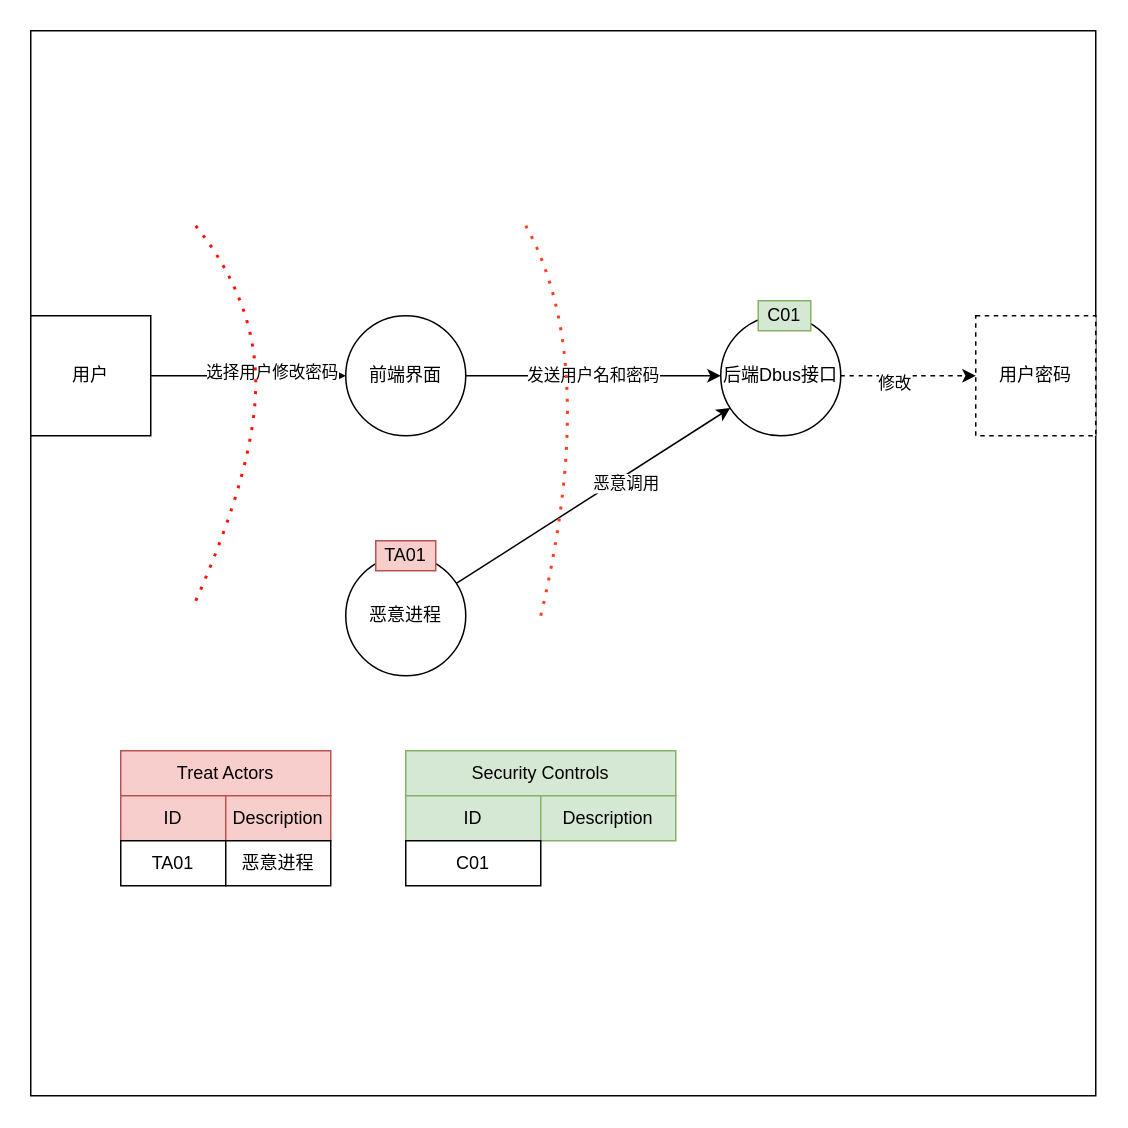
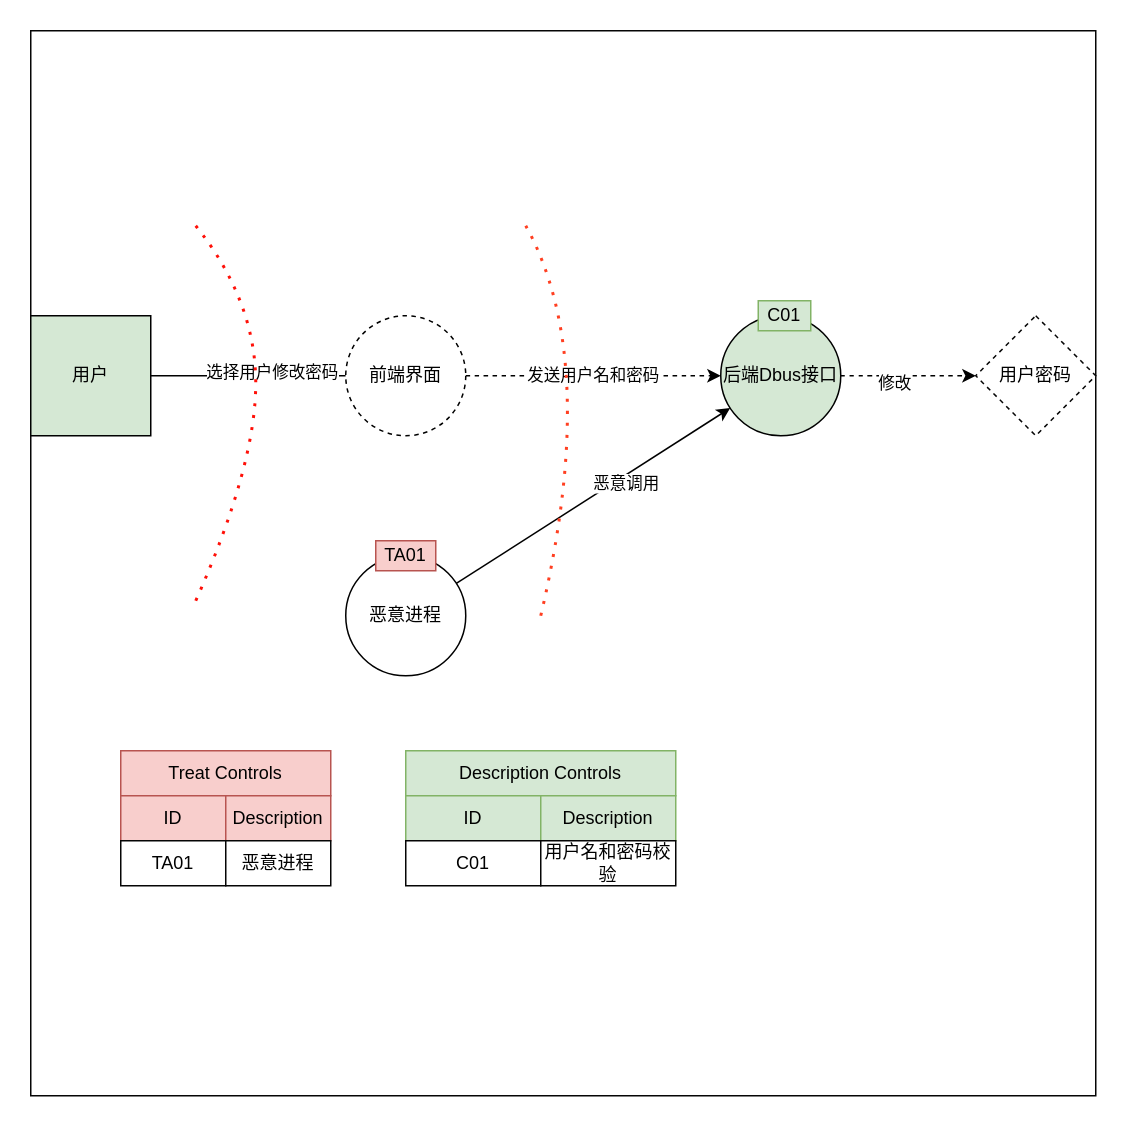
node "用户": fillcolor #ffffff -> #d5e8d4
edge "用户" -> "前端界面": arrowhead classic -> none
node "前端界面": style solid -> dashed
edge "前端界面" -> "后端Dbus接口": style solid -> dashed
node "后端Dbus接口": fillcolor #ffffff -> #d5e8d4
node "用户密码": shape rectangle -> diamond
node "Treat Actors": label "Treat Actors" -> "Treat Controls"
node "Security Controls": label "Security Controls" -> "Description Controls"
node "用户名和密码校验": added
